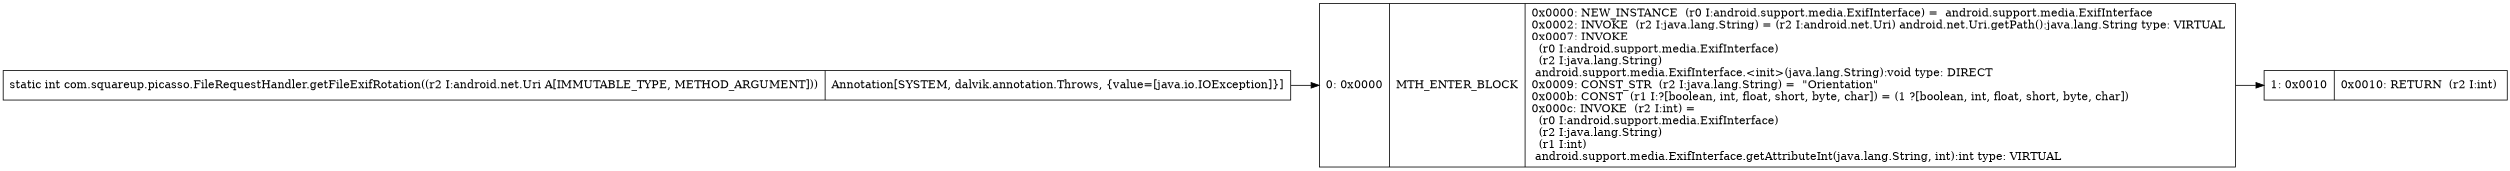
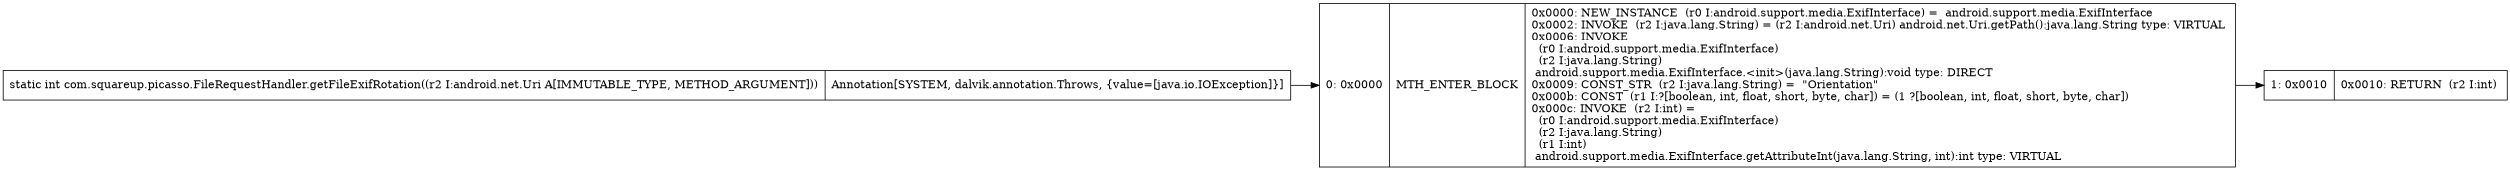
node "0: 0x0000": text "0x0007: INVOKE" -> "0x0006: INVOKE"
